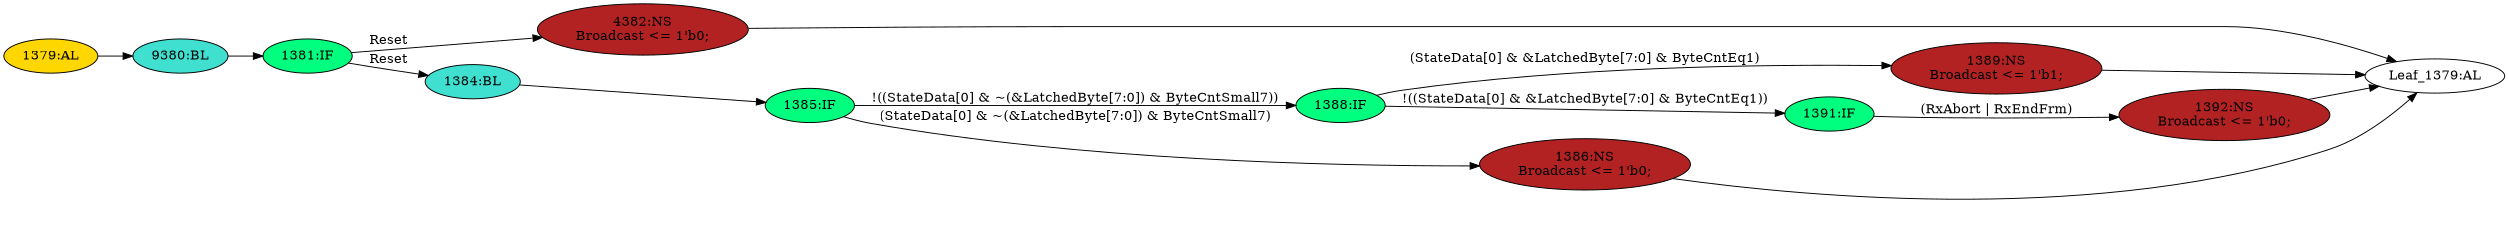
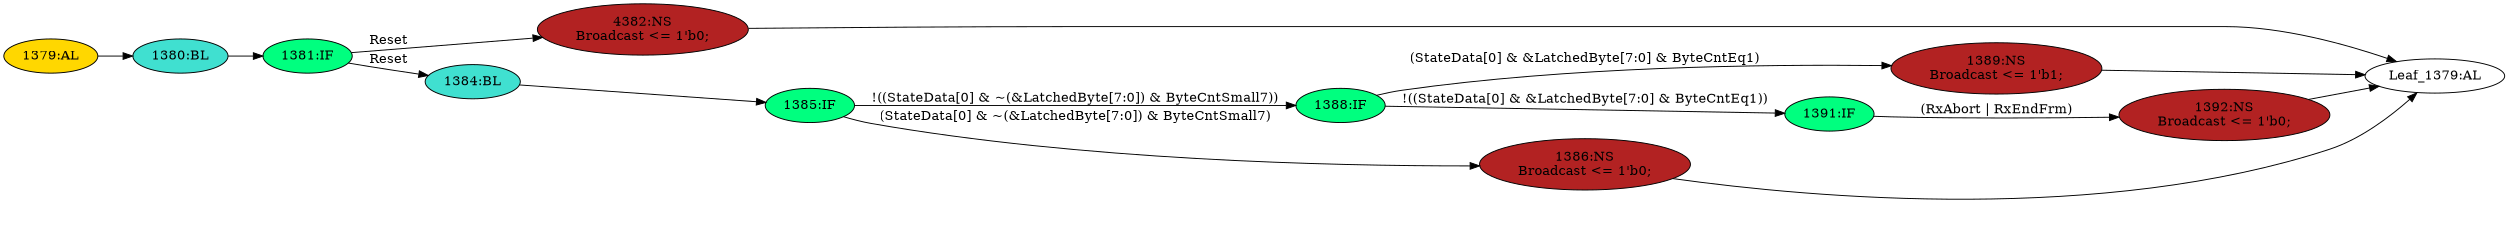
node "9380:BL": label "9380:BL" -> "1380:BL"
